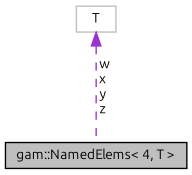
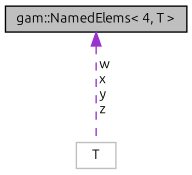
edge "gam::NamedElems< 4, T >" -> "T": reversed
